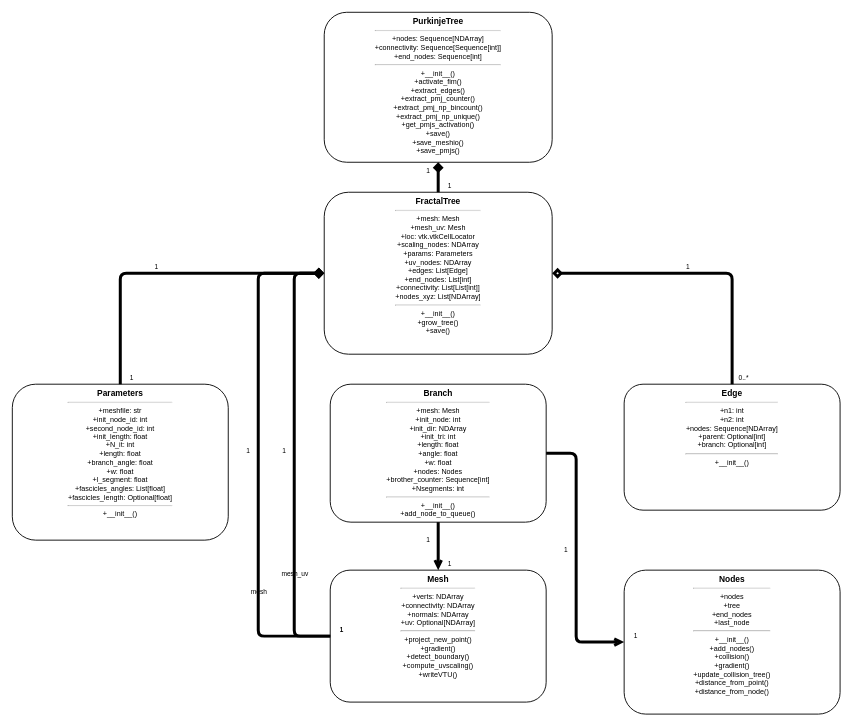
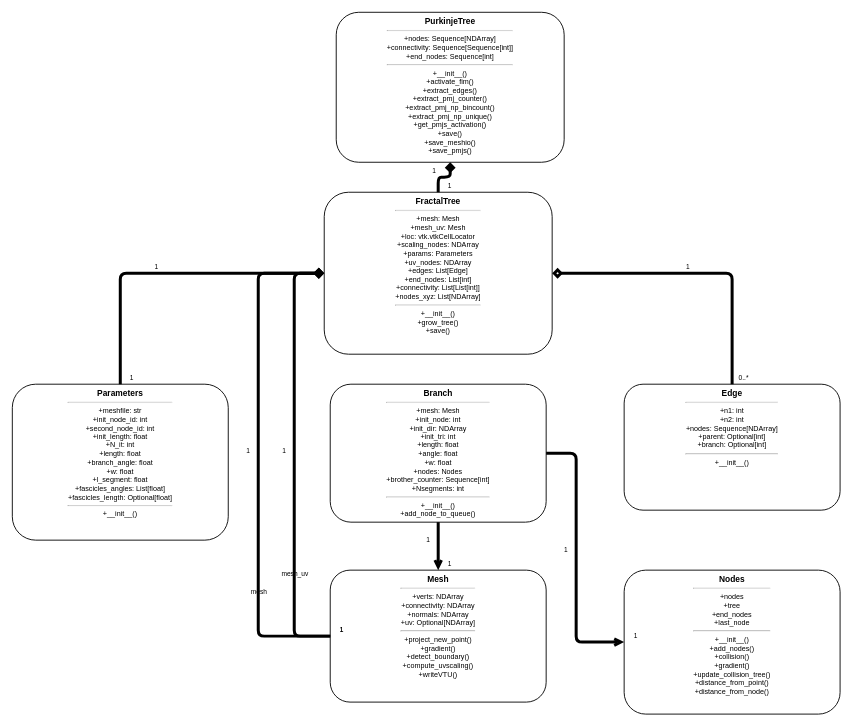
node "PurkinjeTree +nodes: Sequence[NDArray] +connectivity: Sequence[Sequence[int]] +end_nodes: Sequence[int] +__init__() +activate_fim() +extract_edges() +extract_pmj_counter() +extract_pmj_np_bincount() +extract_pmj_np_unique() +get_pmjs_activation() +save() +save_meshio() +save_pmjs()": moved (438, 87) -> (450, 87)
